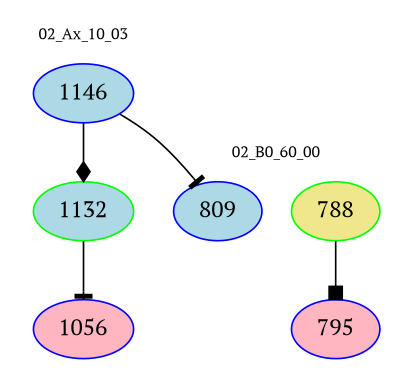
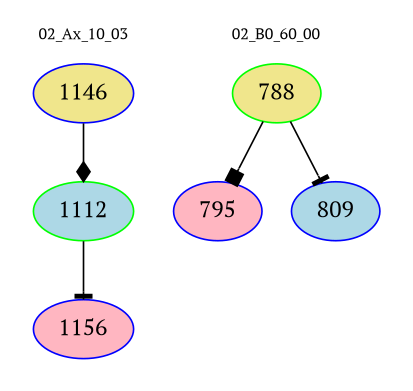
node "1146": fillcolor lightblue -> khaki
edge "1146" -> "809": now "788" -> "809"
node "1132": label "1132" -> "1112"
node "1056": label "1056" -> "1156"
